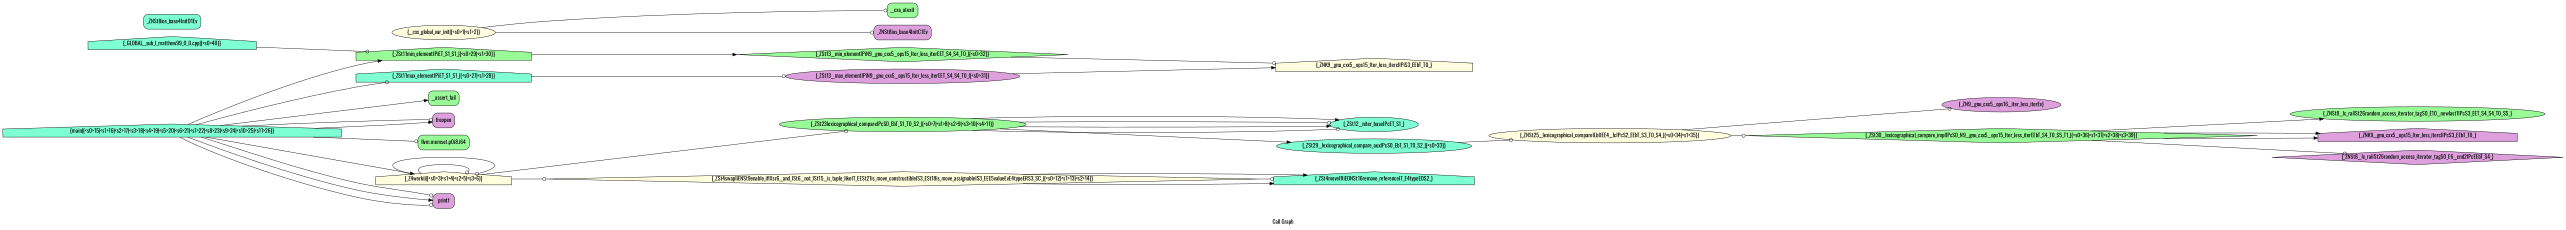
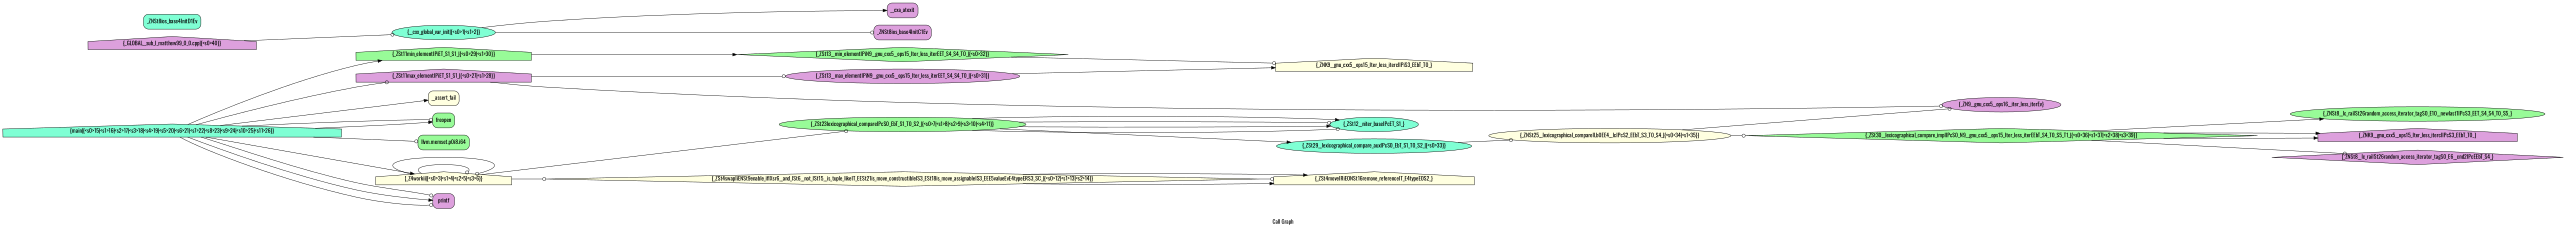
node "__cxa_atexit": fillcolor palegreen -> plum
edge "{__cxx_global_var_init|{<s0>1|<s1>2}}" -> "__cxa_atexit": arrowhead odot -> normal
node "{__cxx_global_var_init|{<s0>1|<s1>2}}": fillcolor lightyellow -> aquamarine
node "{_GLOBAL__sub_I_matthew99_0_0.cpp|{<s0>40}}": fillcolor aquamarine -> plum
edge "{_GLOBAL__sub_I_matthew99_0_0.cpp|{<s0>40}}" -> "{_ZSt11min_elementIPiET_S1_S1_|{<s0>29|<s1>30}}": now "{_GLOBAL__sub_I_matthew99_0_0.cpp|{<s0>40}}" -> "{__cxx_global_var_init|{<s0>1|<s1>2}}"
node "{_ZSt11max_elementIPiET_S1_S1_|{<s0>27|<s1>28}}": fillcolor aquamarine -> plum
node "__assert_fail": fillcolor palegreen -> lightyellow
edge "{_ZSt11max_elementIPiET_S1_S1_|{<s0>27|<s1>28}}" -> "{_ZN9__gnu_cxx5__ops16__iter_less_iterEv}": added
node "freopen": fillcolor plum -> palegreen
node "{_ZSt4moveIRiEONSt16remove_referenceIT_E4typeEOS2_}": fillcolor aquamarine -> lightyellow
